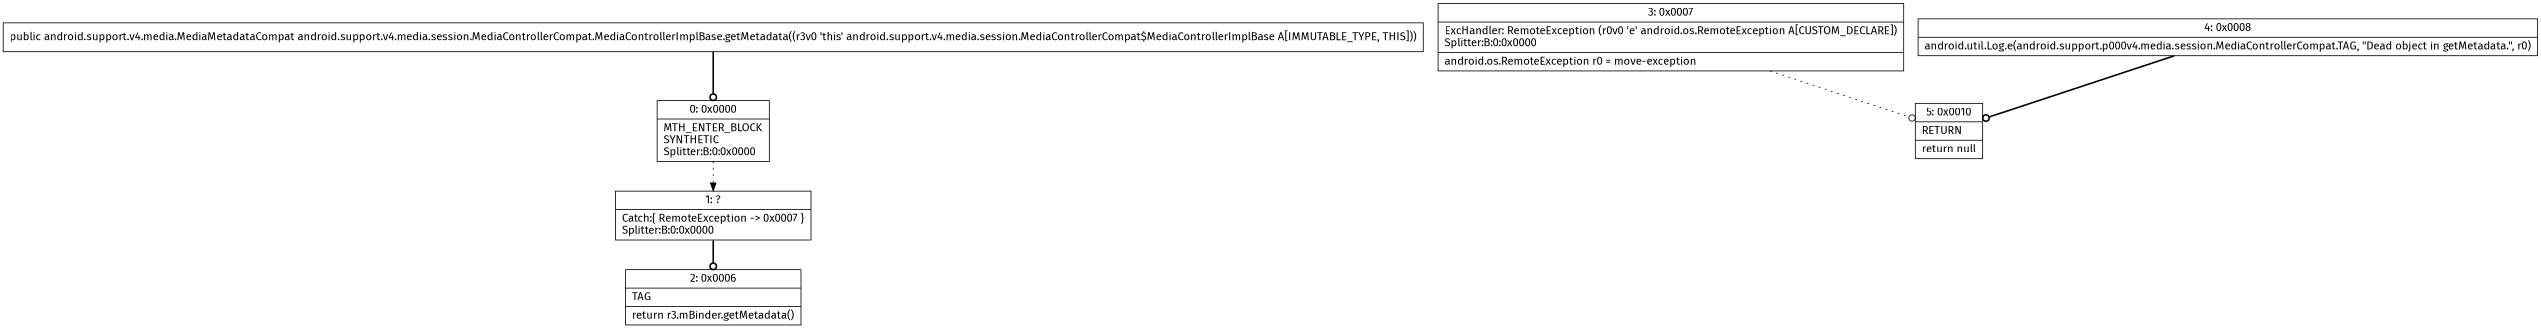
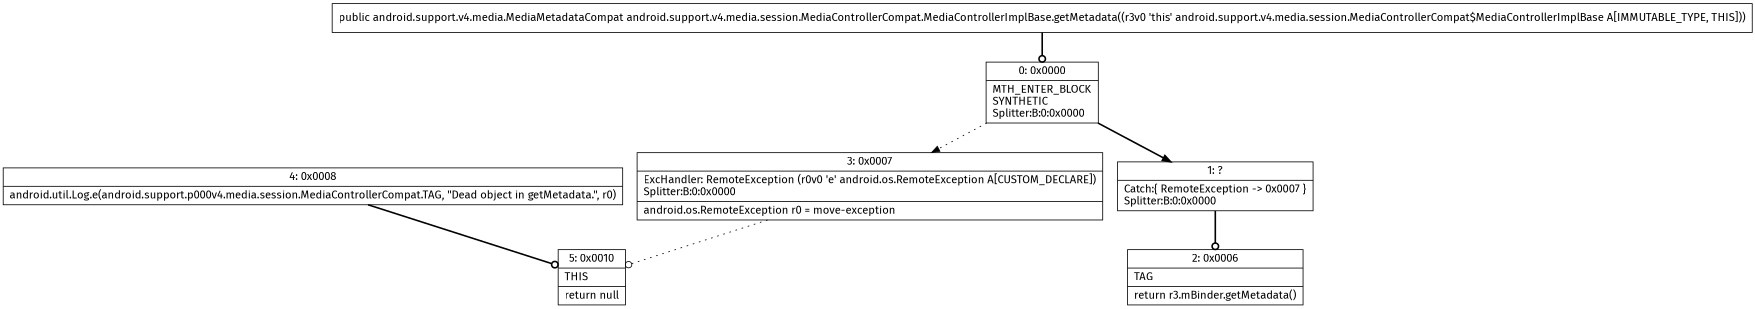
node "5: 0x0010": text "RETURN" -> "THIS"
edge "0: 0x0000" -> "3: 0x0007": added
edge "0: 0x0000" -> "1: ?": style dotted -> bold
